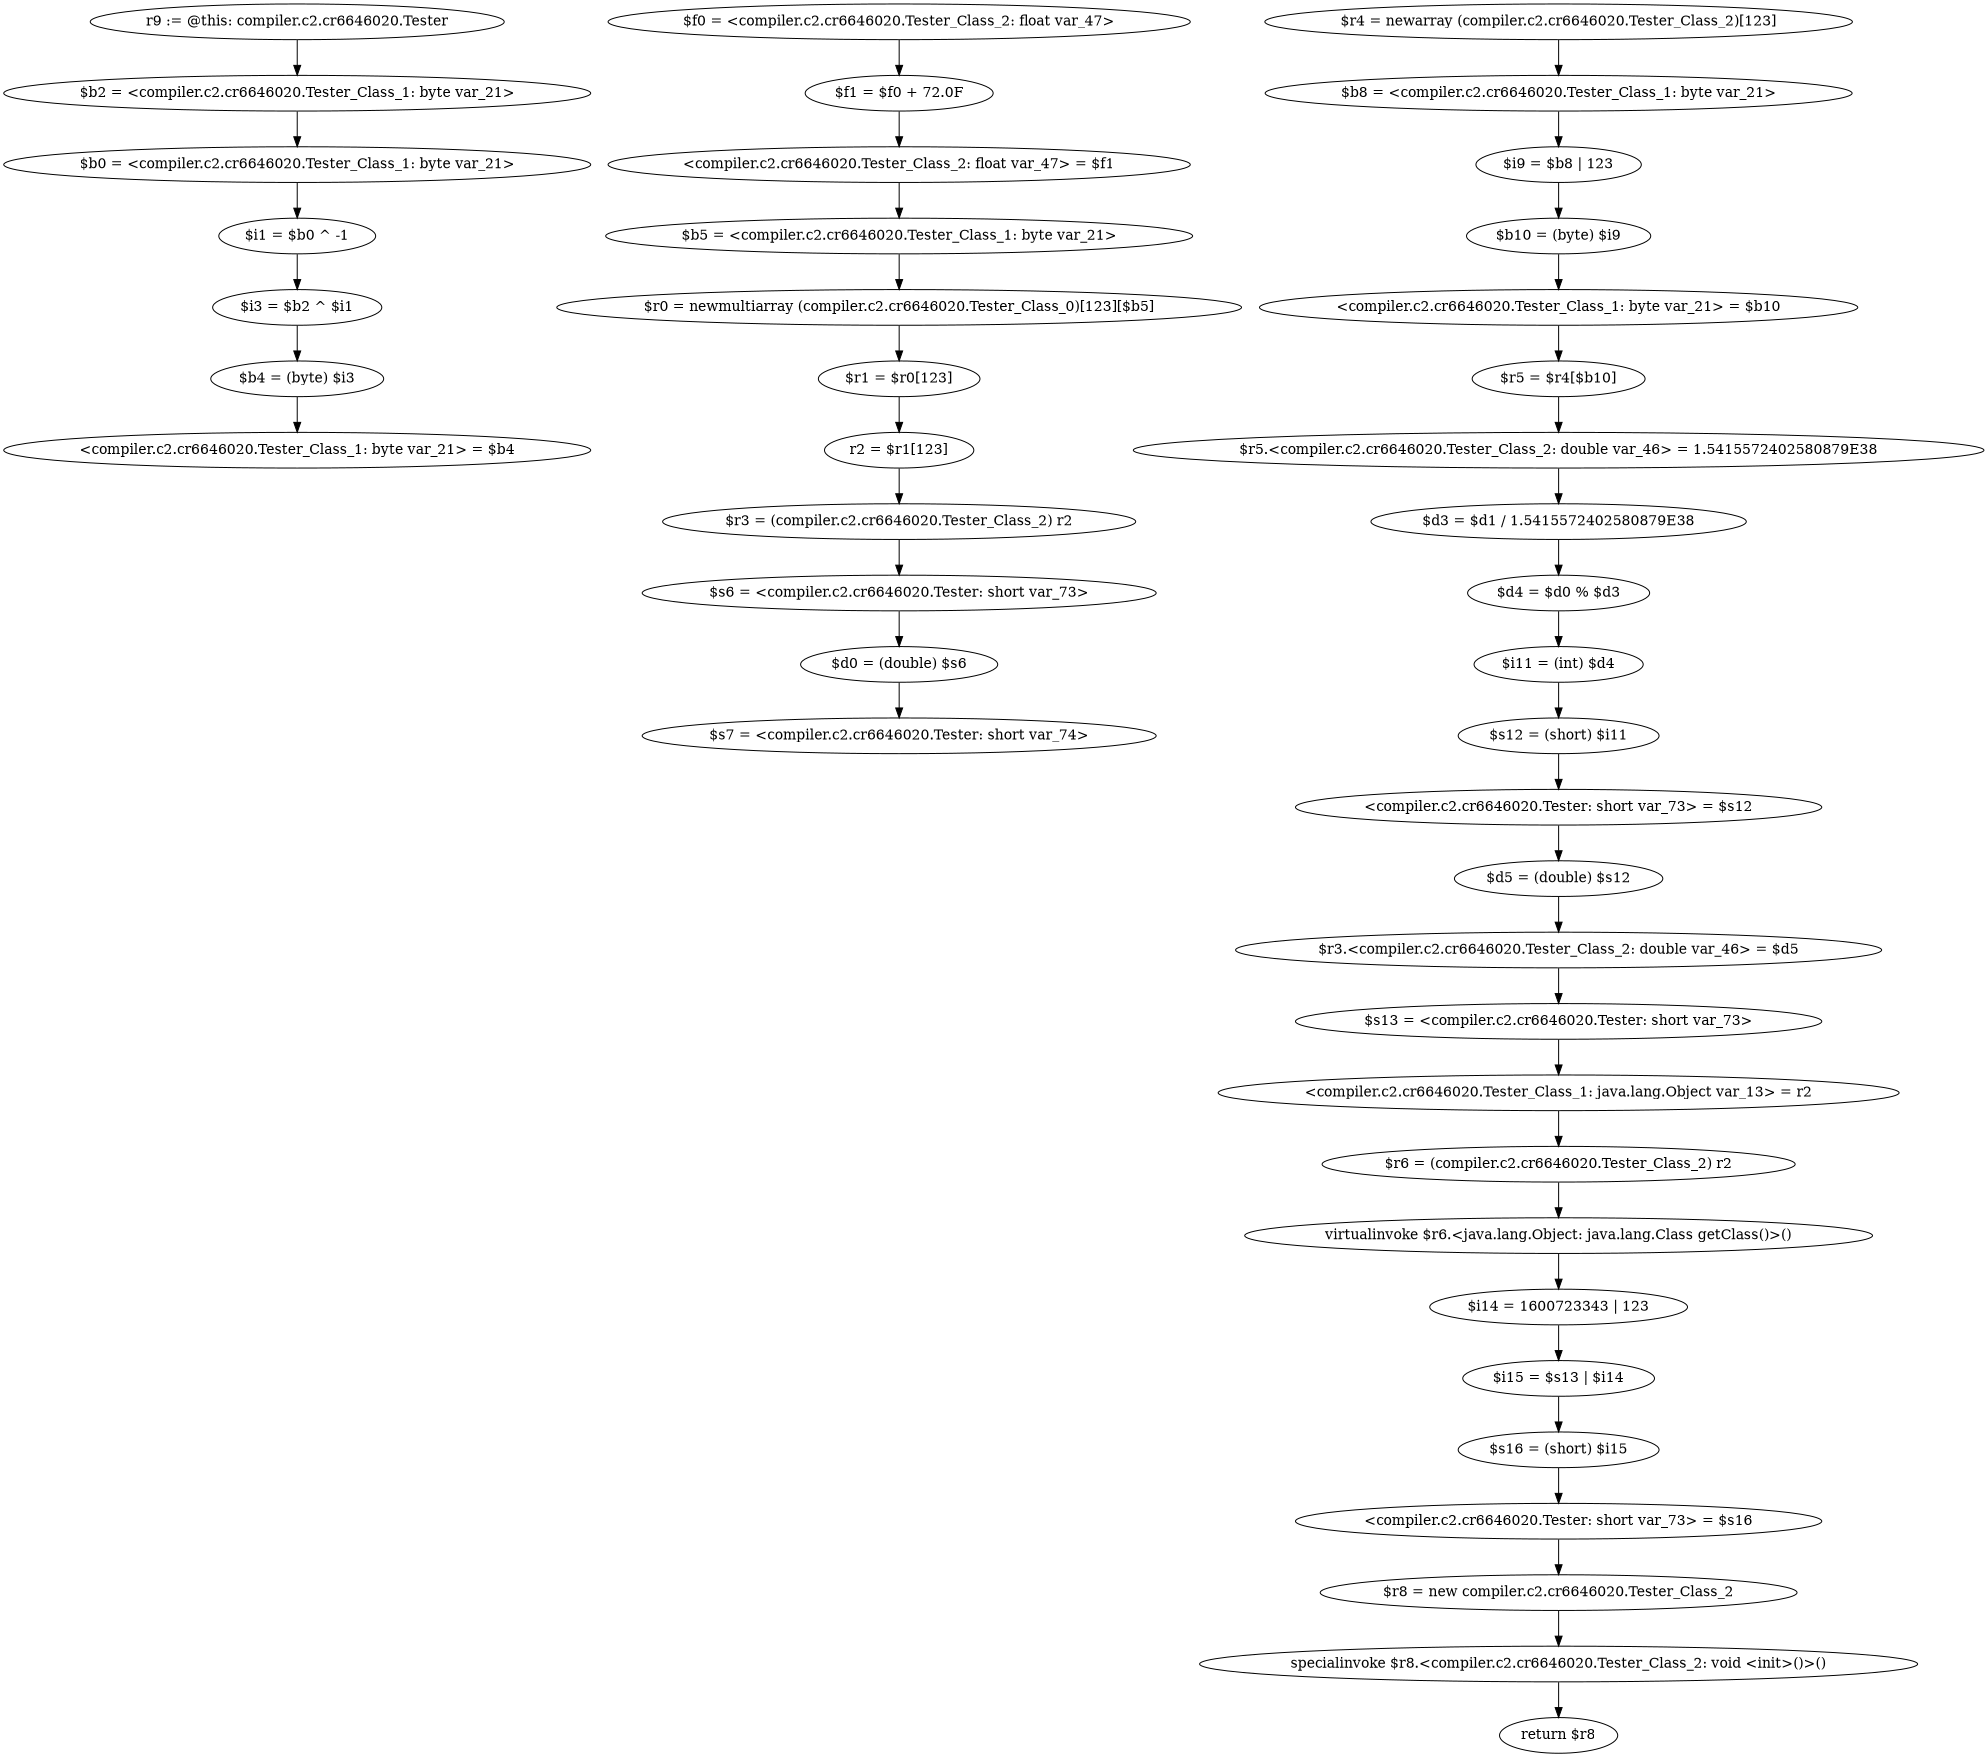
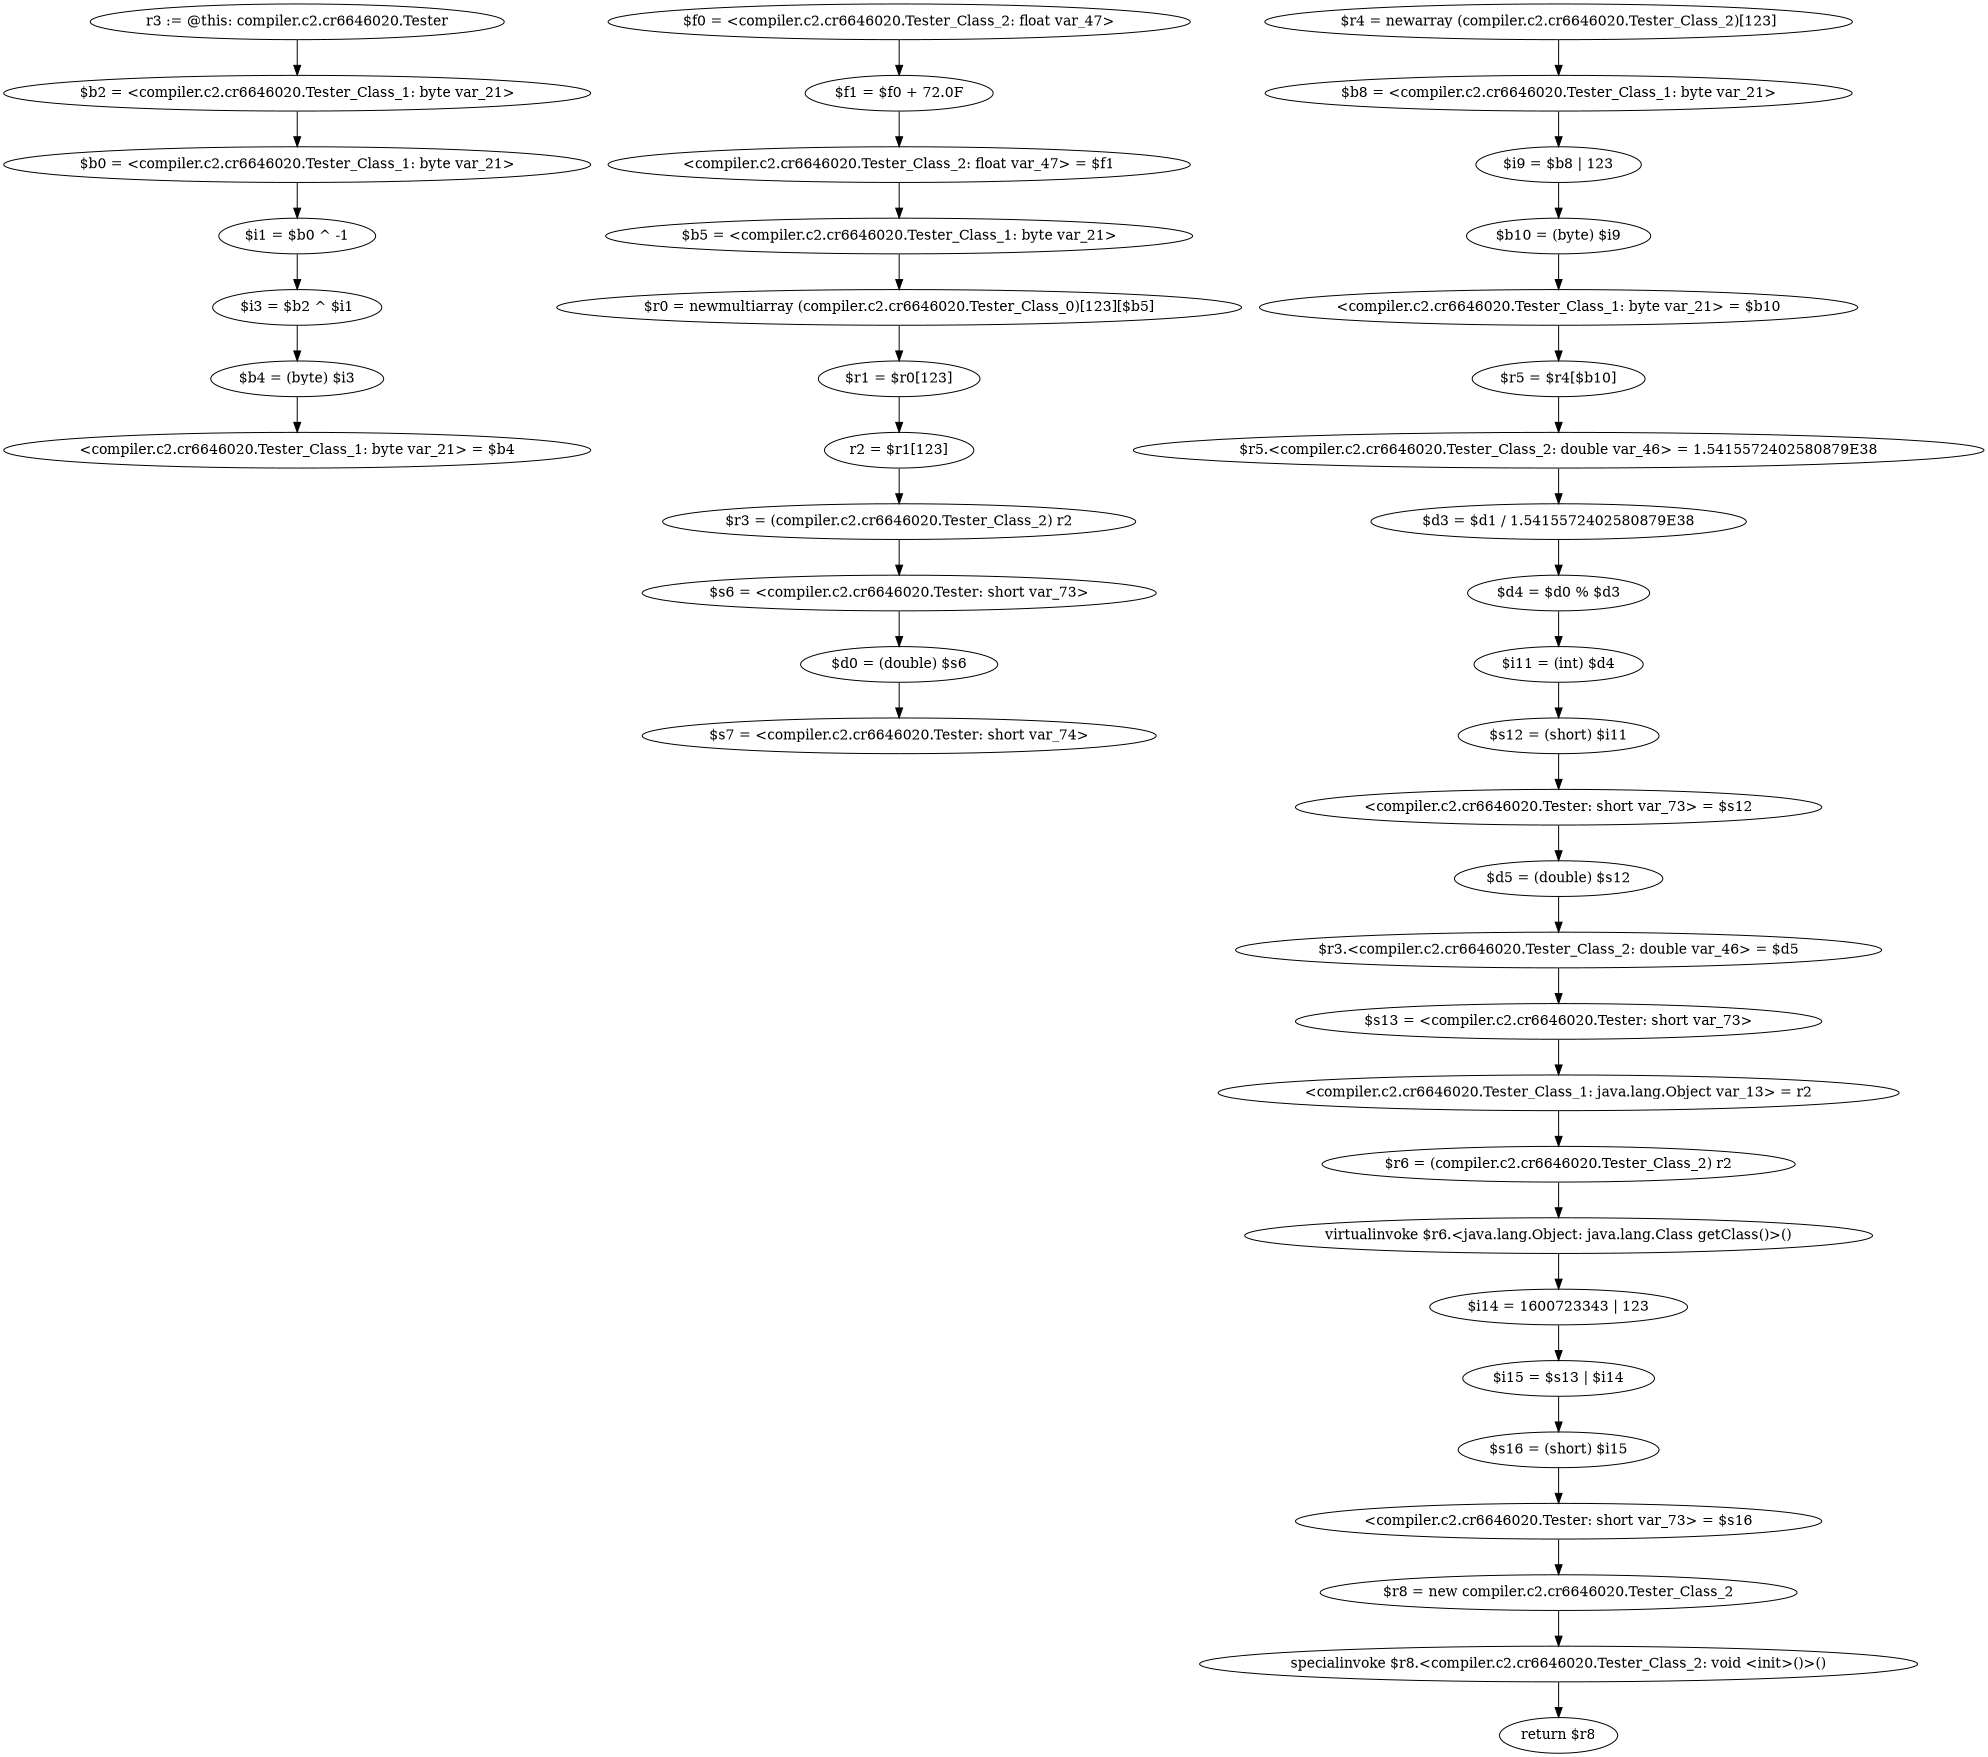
node "r9 := @this: compiler.c2.cr6646020.Tester": label "r9 := @this: compiler.c2.cr6646020.Tester" -> "r3 := @this: compiler.c2.cr6646020.Tester"
